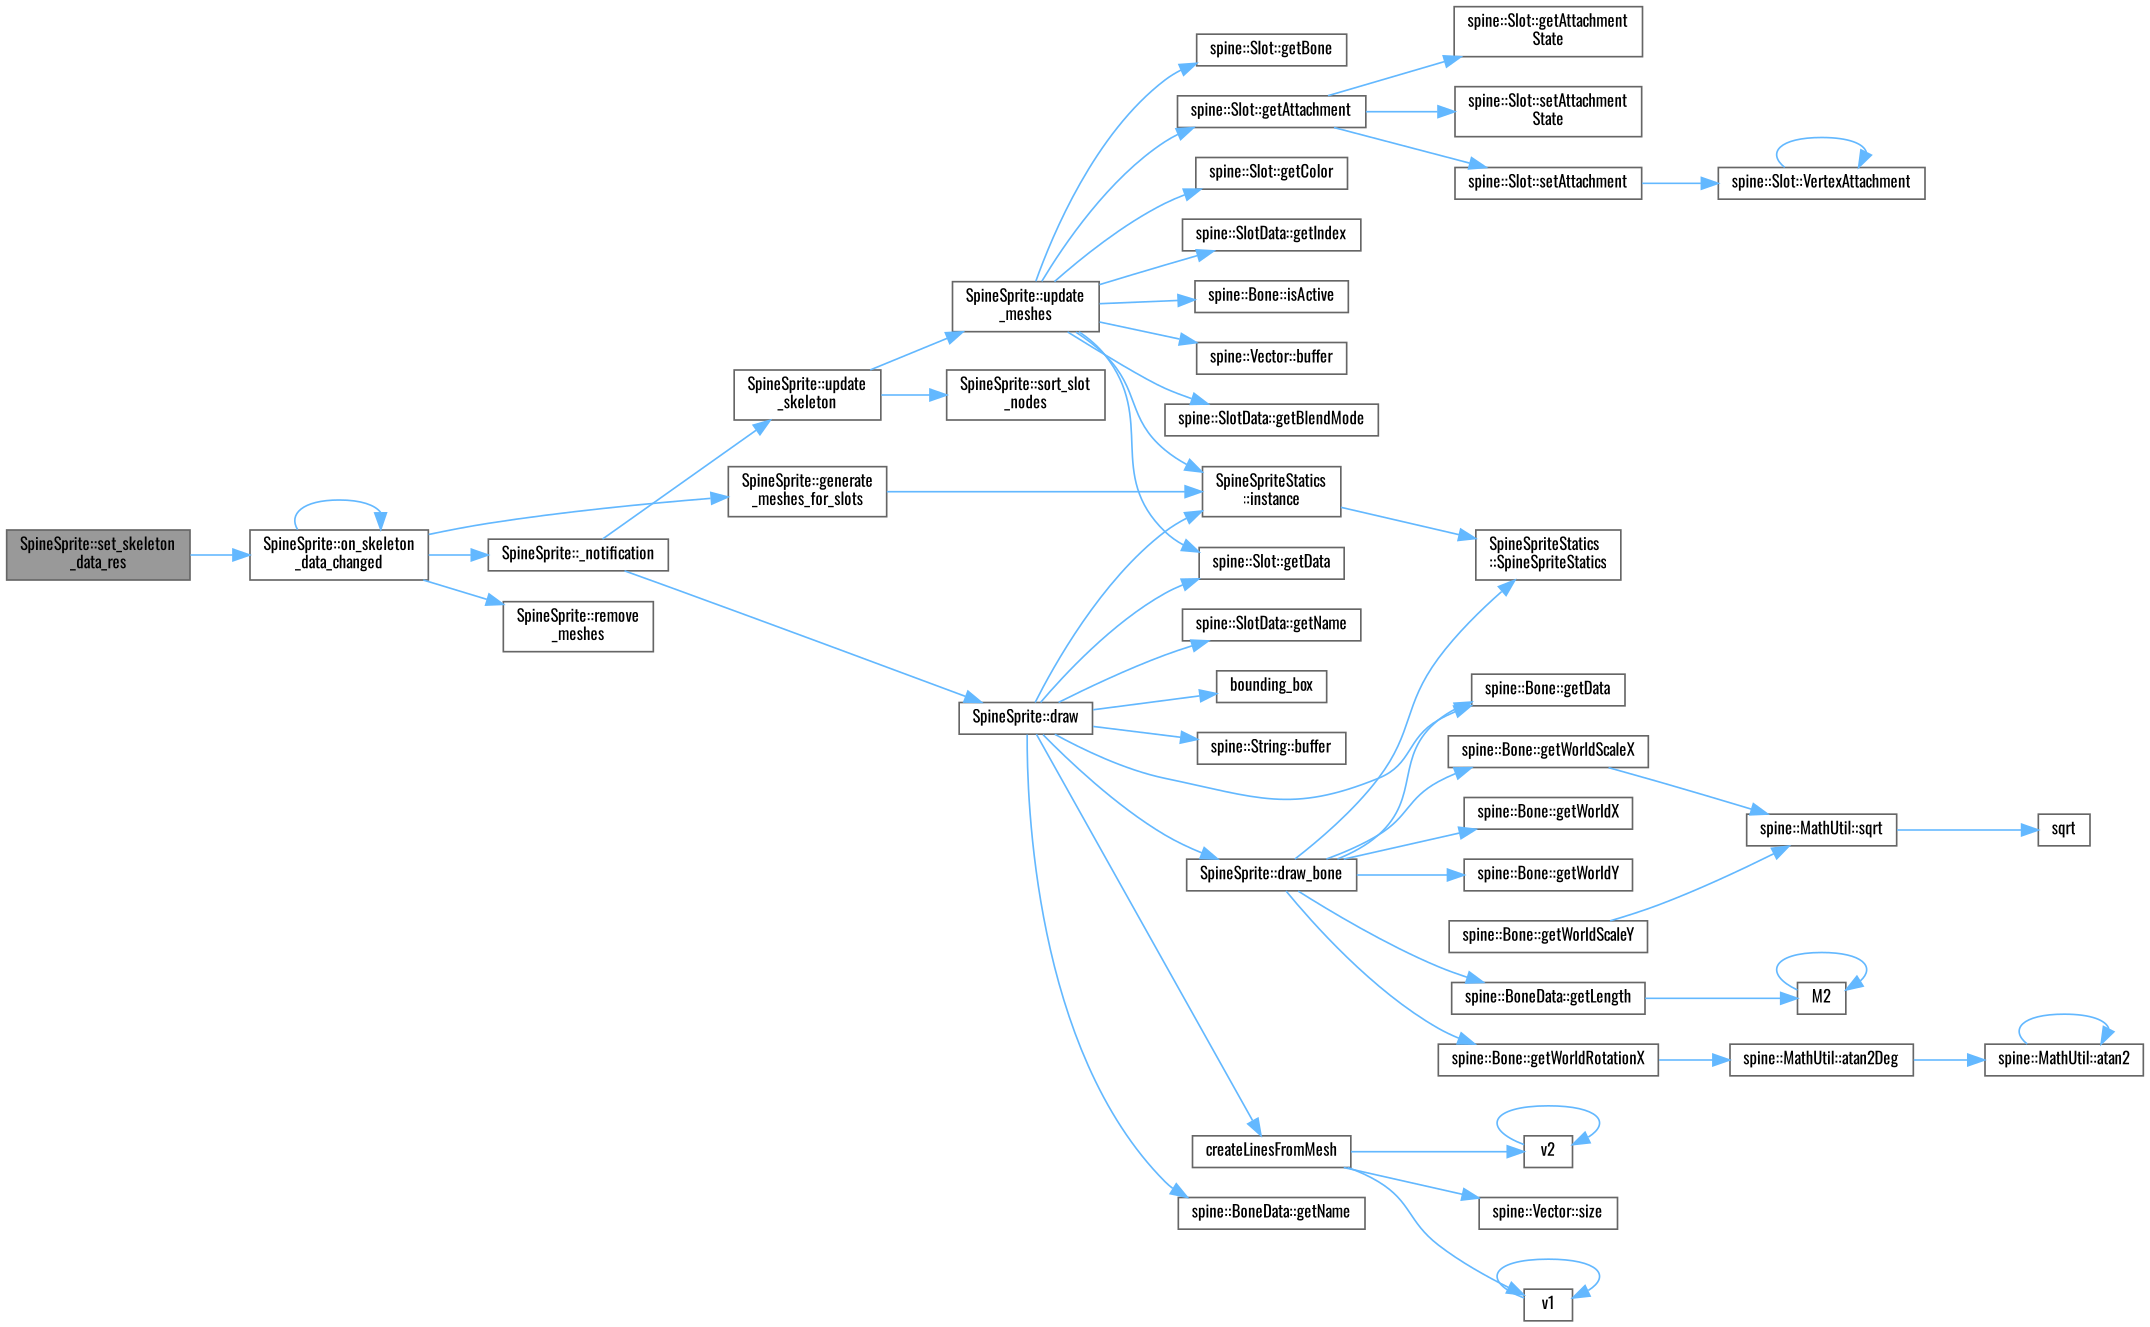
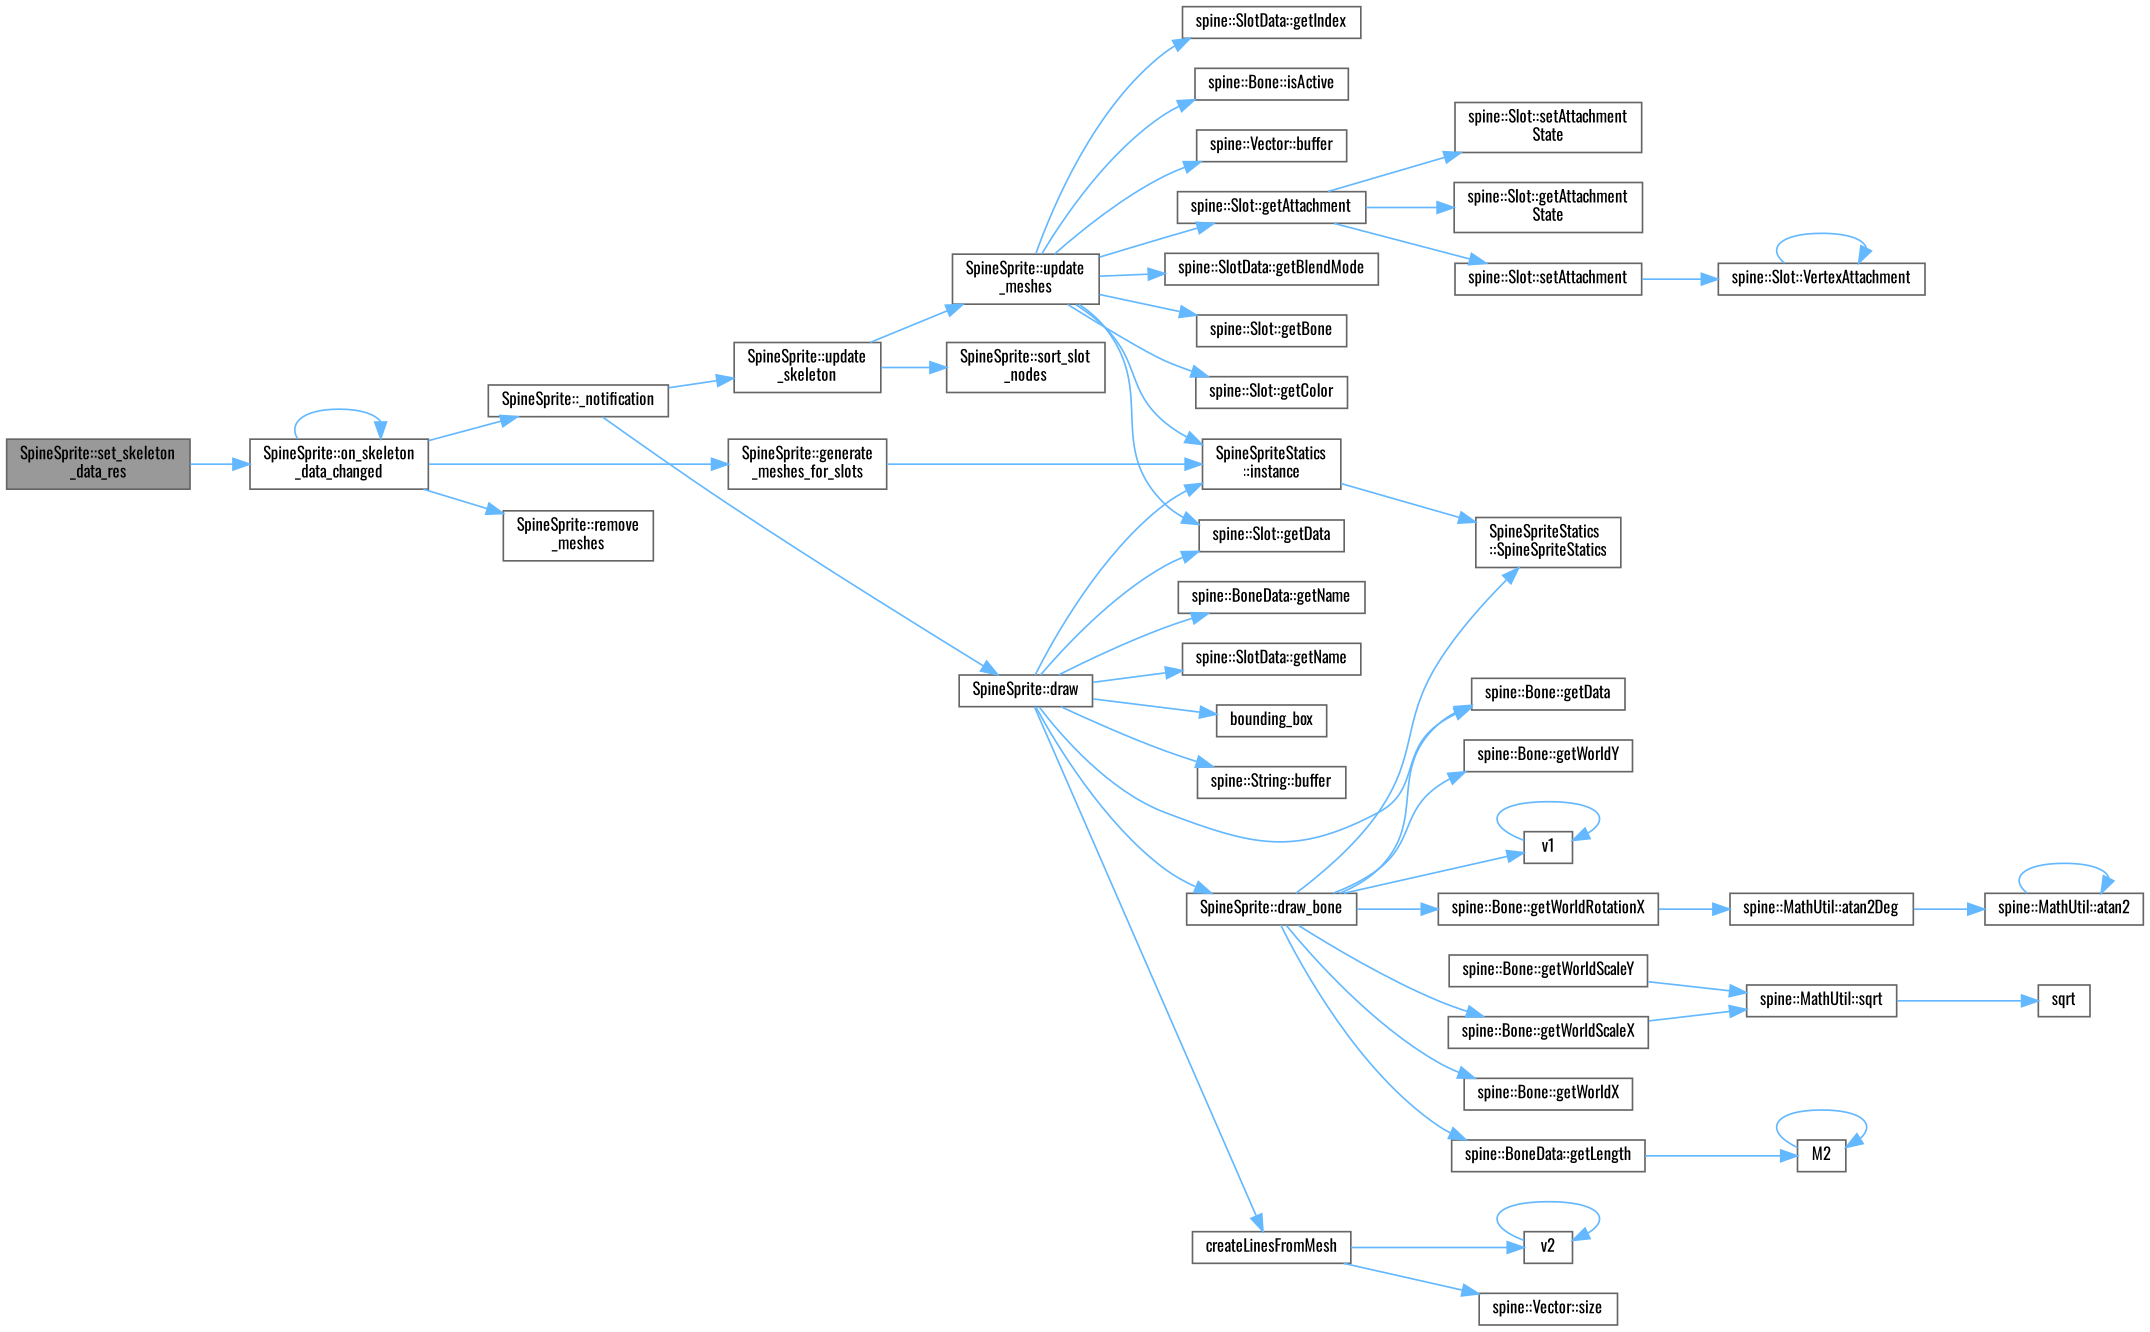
edge "createLinesFromMesh" -> "v1": now "SpineSprite::draw_bone" -> "v1"
